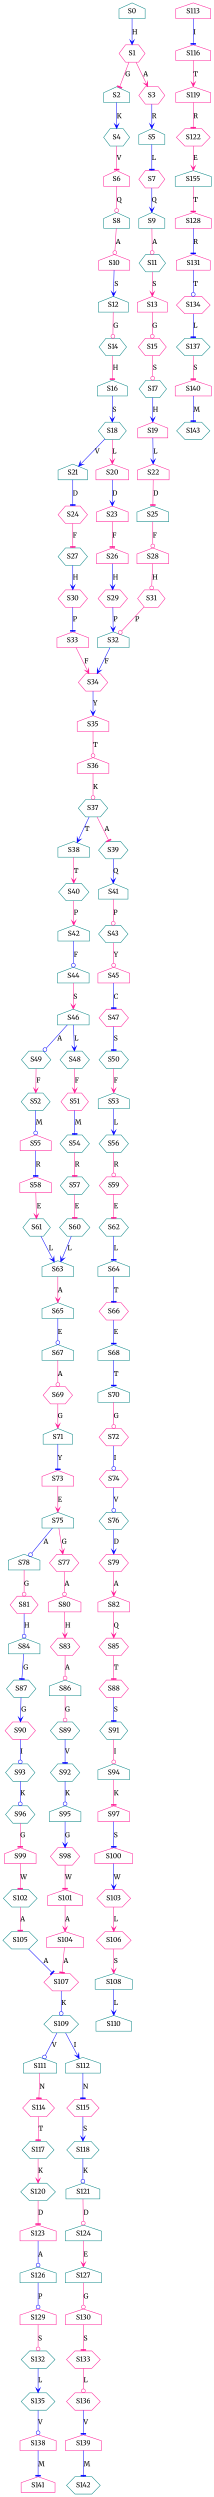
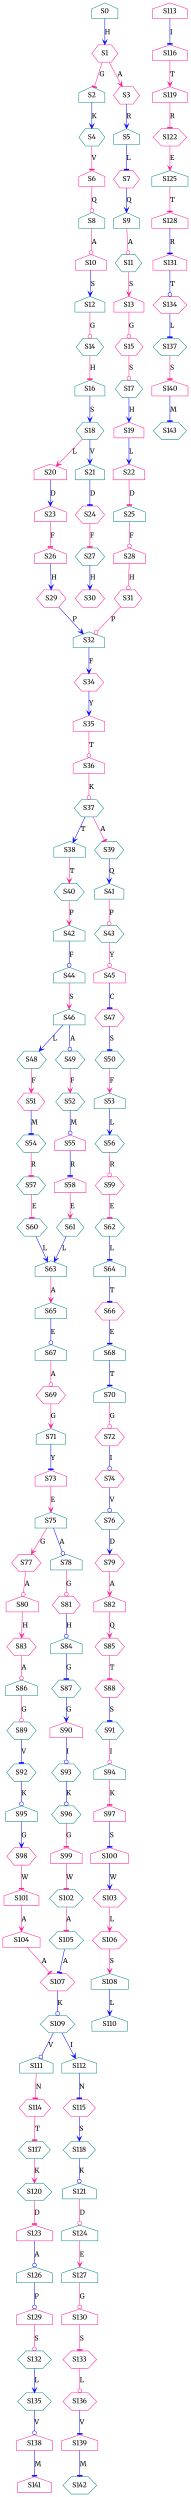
node "S155": label "S155" -> "S125"
node "S33": removed
node "S90": shape hexagon -> house
